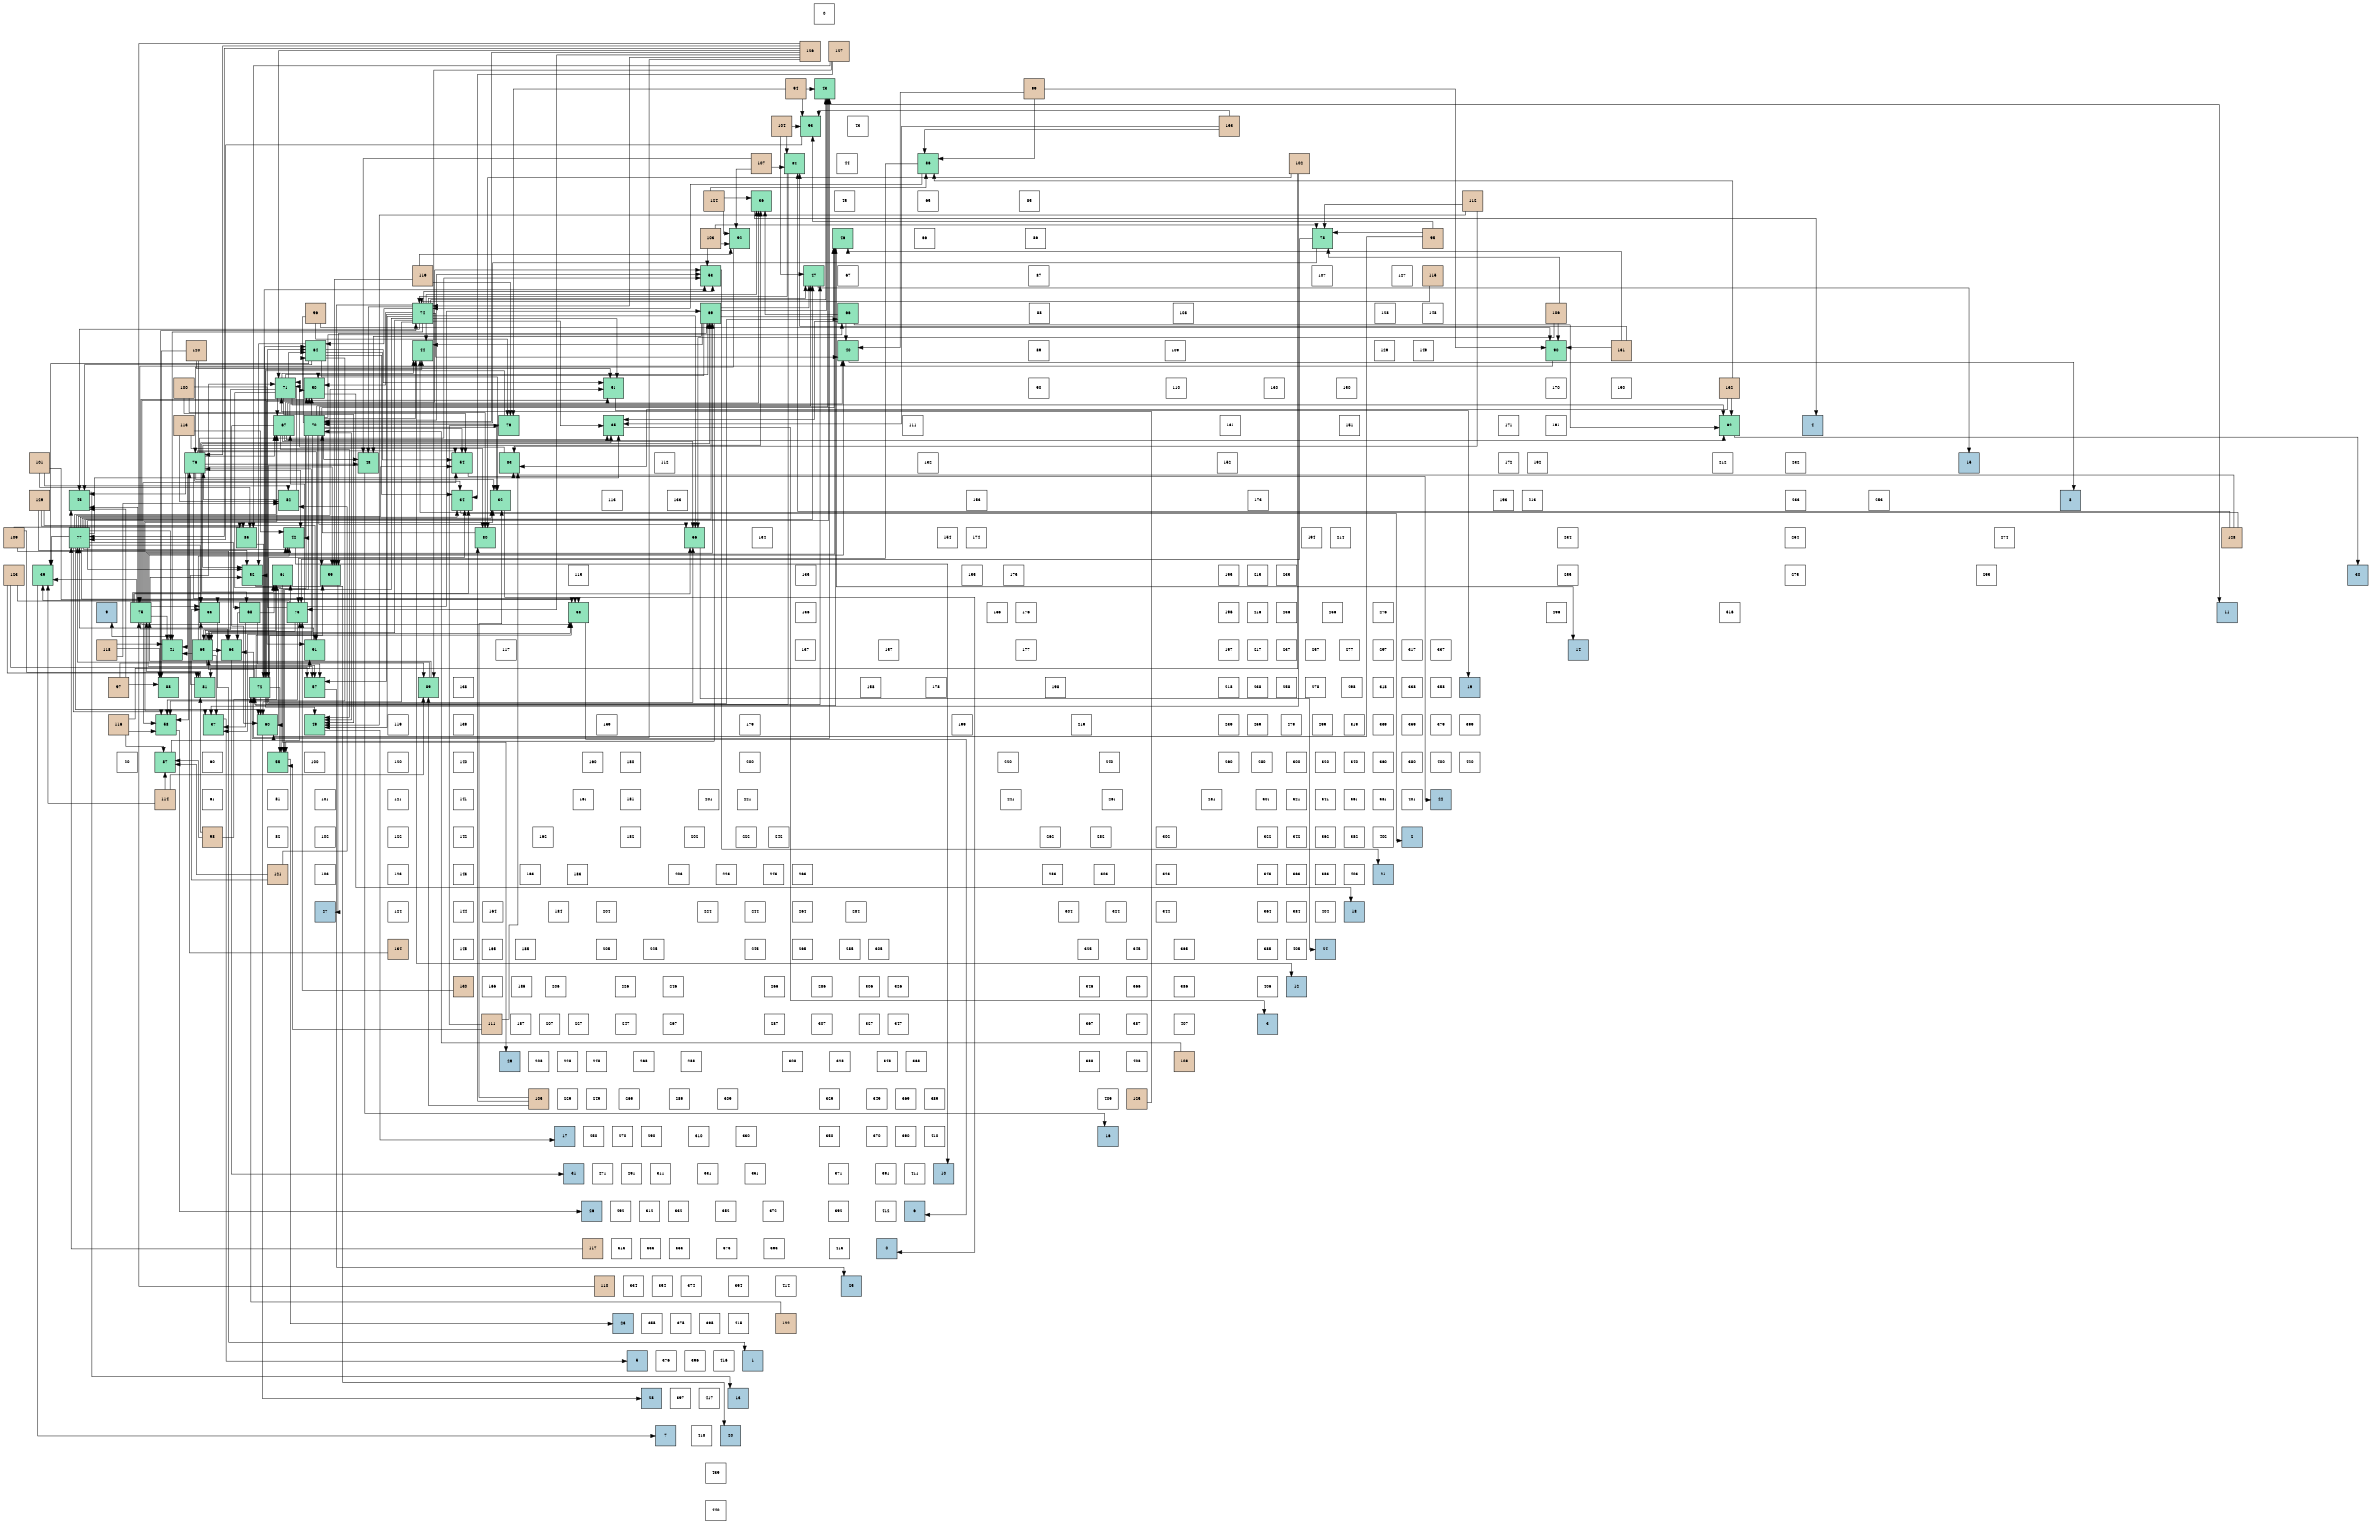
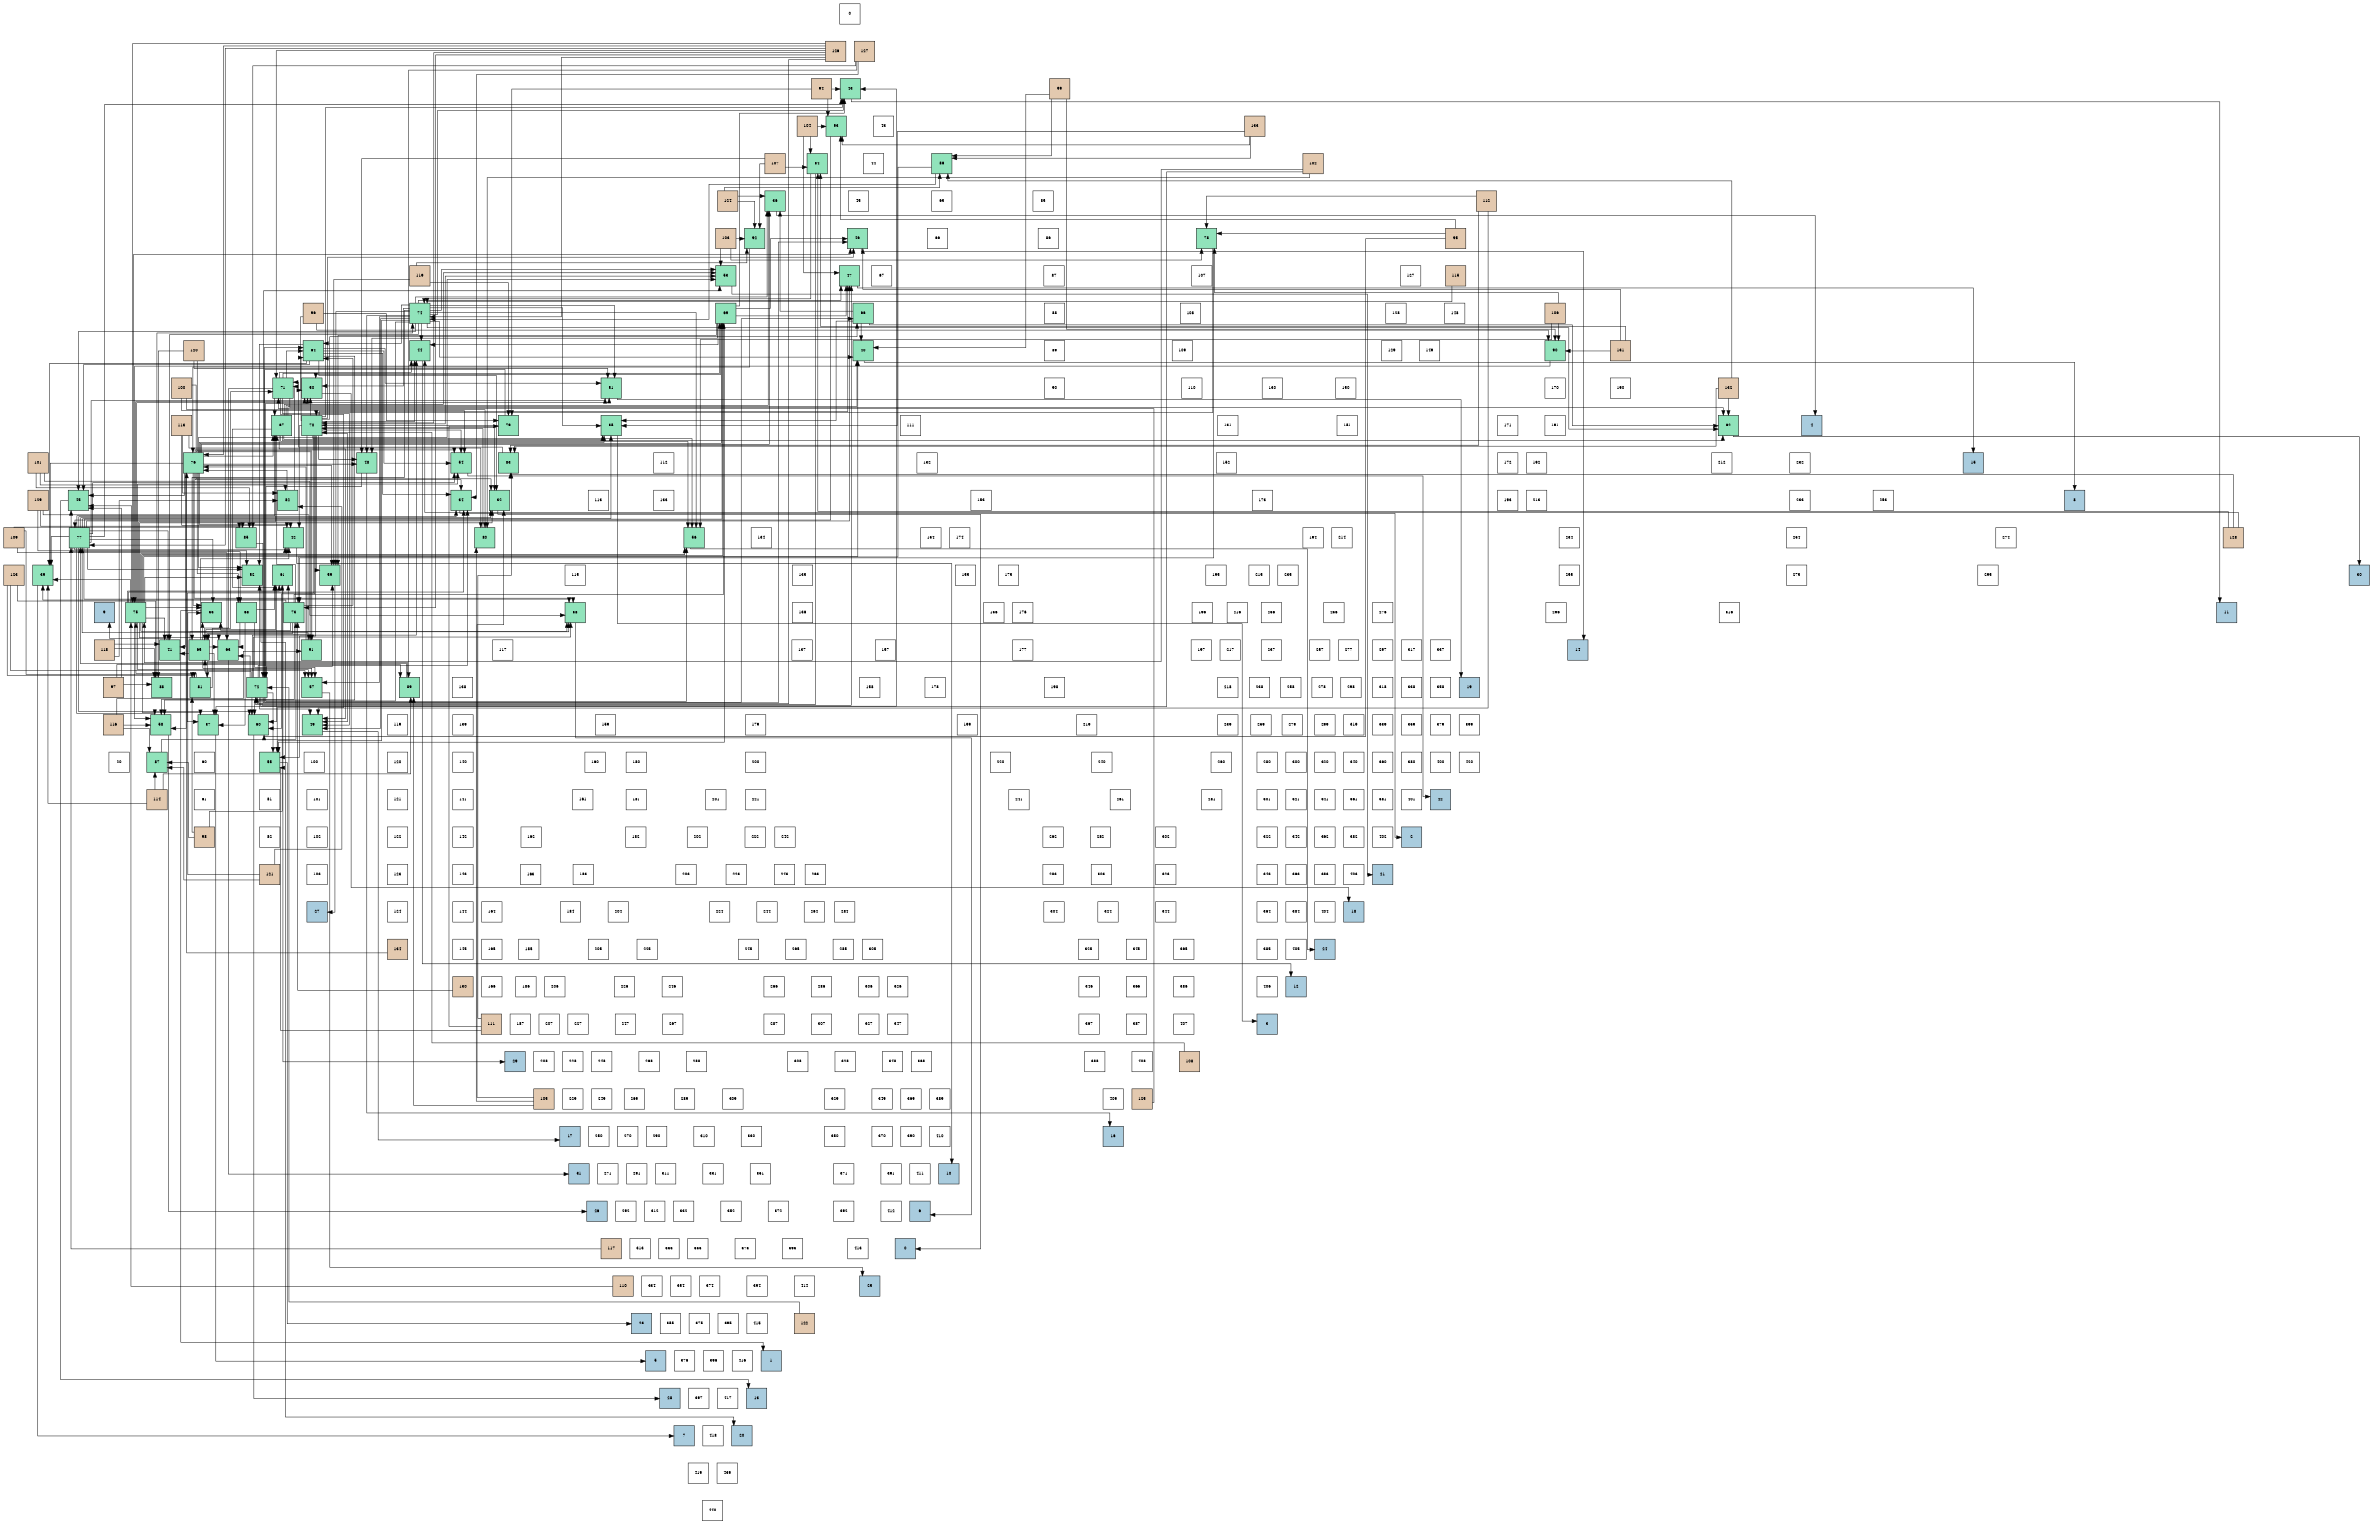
edge "74" -> "62": added
edge "76" -> "39": added
node "419": added
